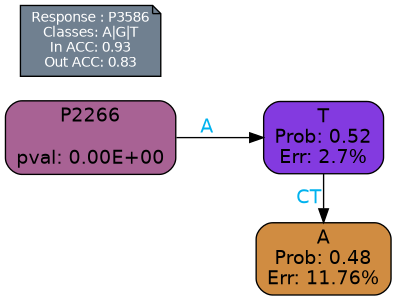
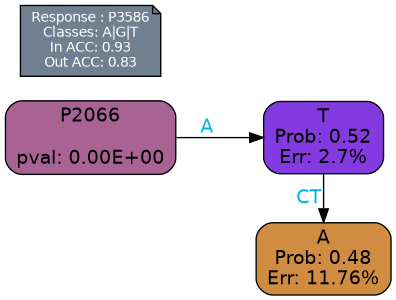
node "P2266 pval: 0.00E+00": label "P2266 pval: 0.00E+00" -> "P2066 pval: 0.00E+00"
